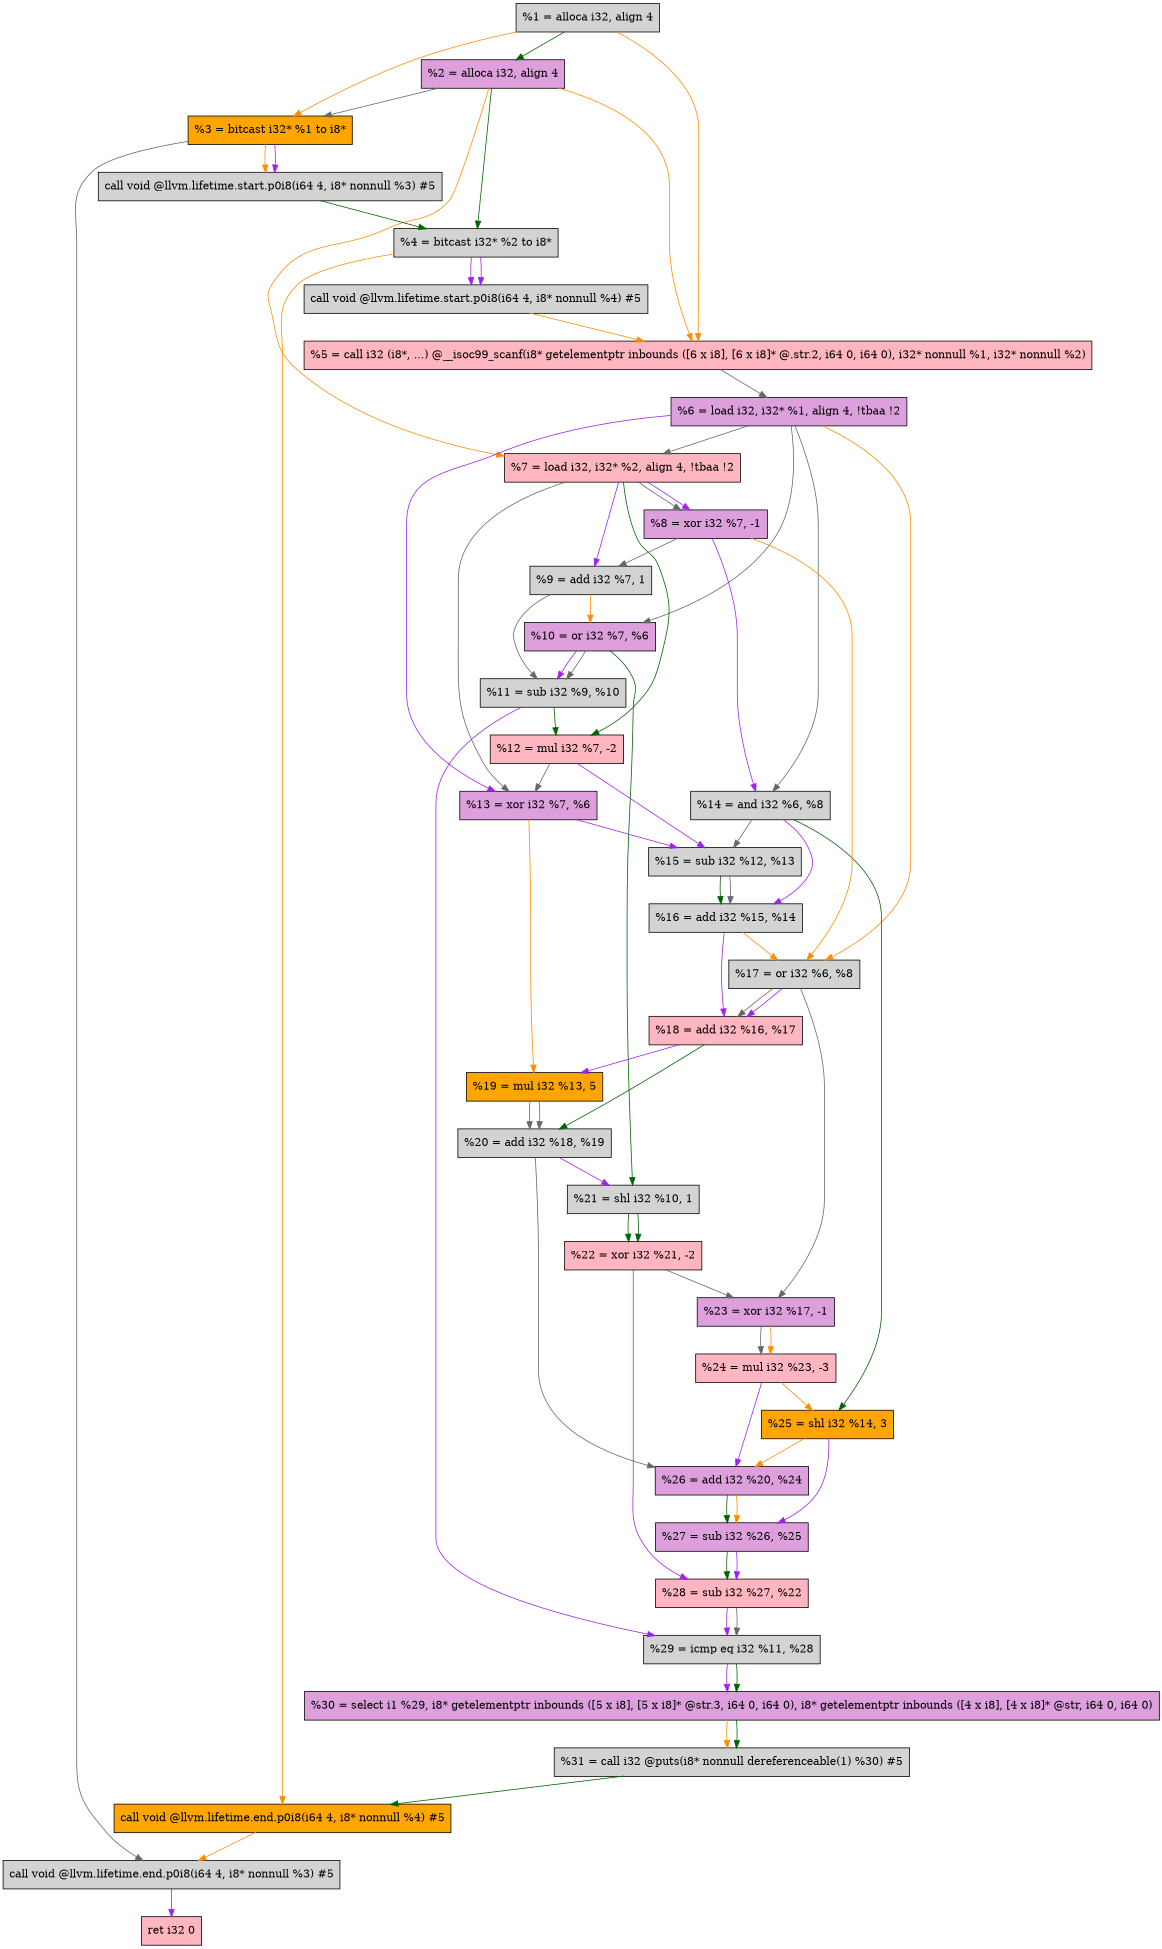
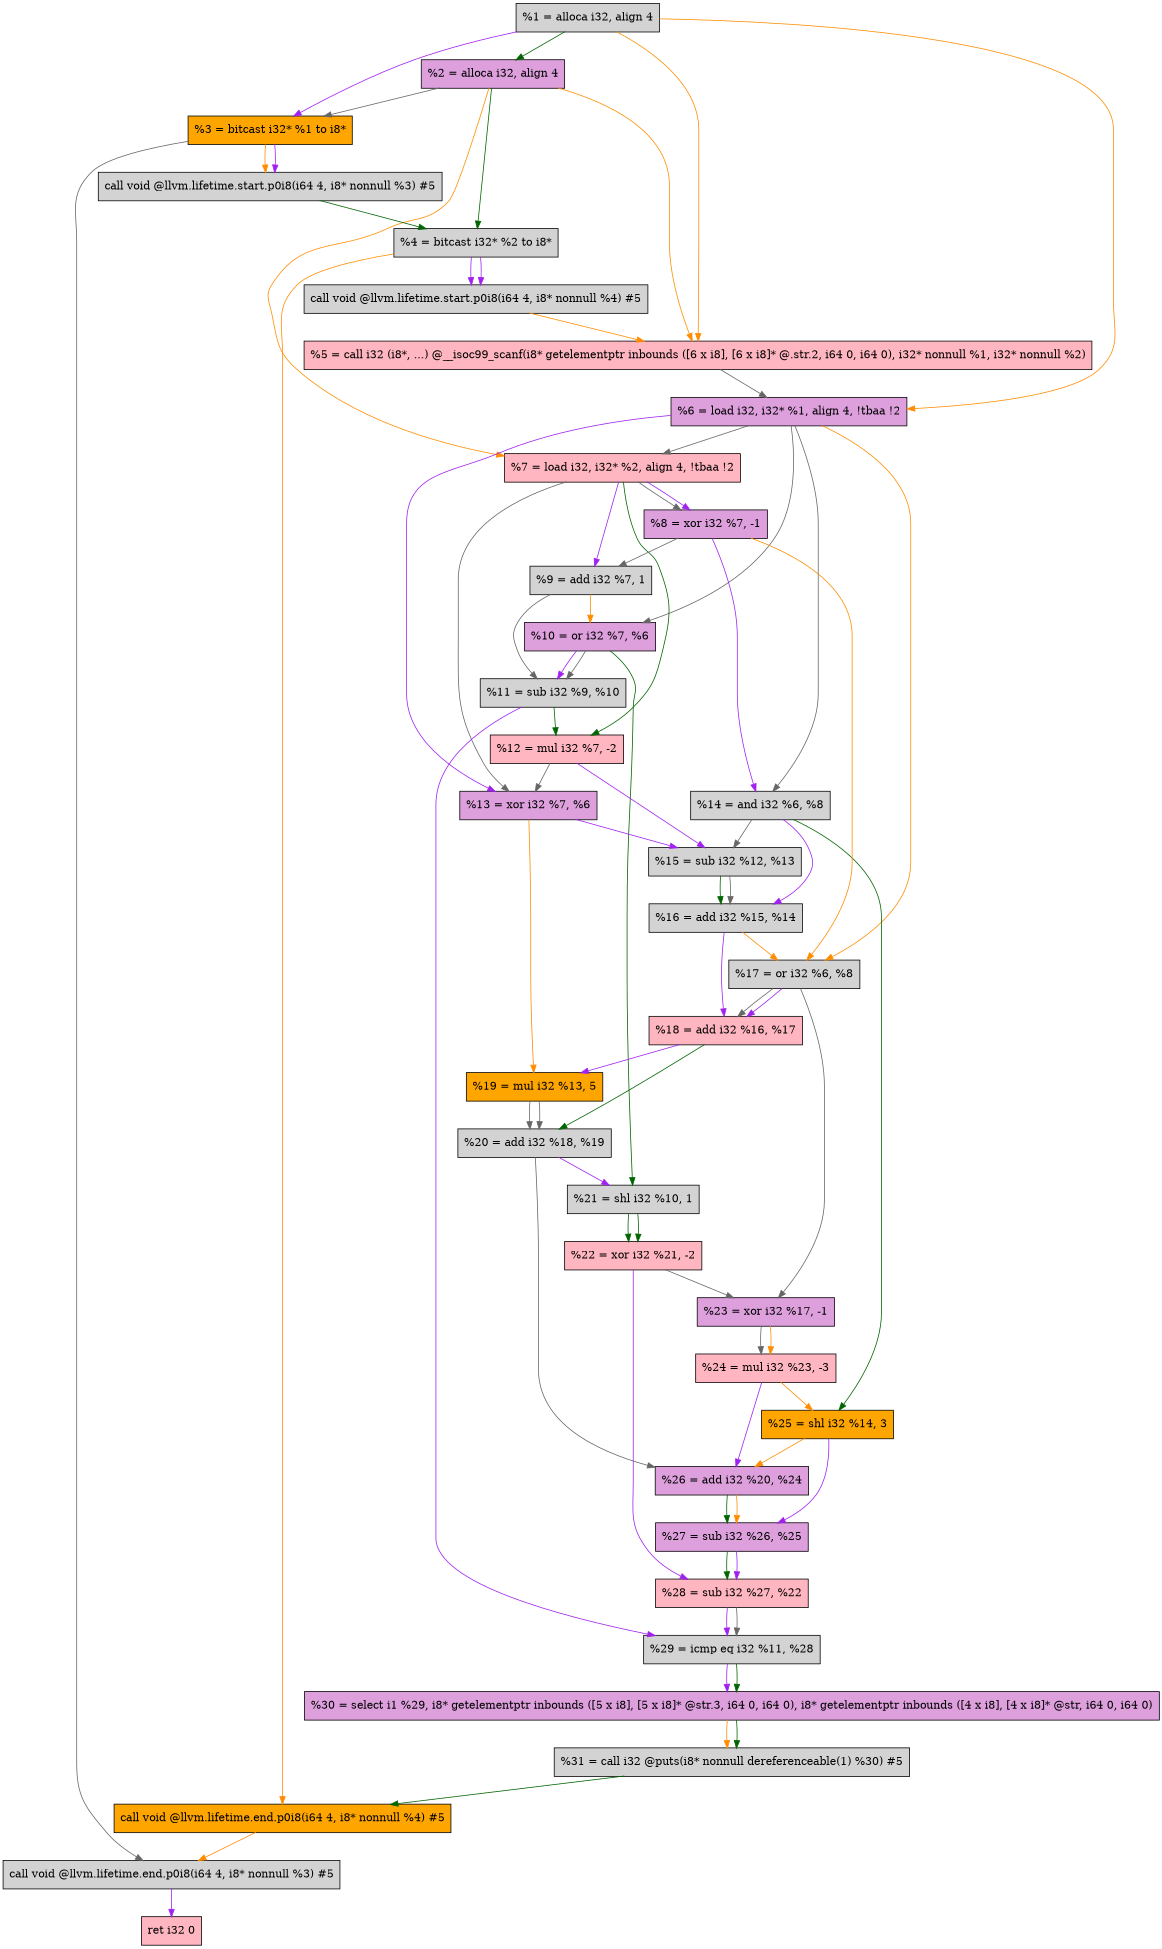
edge "%1 = alloca i32, align 4" -> "%3 = bitcast i32* %1 to i8*": color darkorange -> purple
edge "%1 = alloca i32, align 4" -> "%6 = load i32, i32* %1, align 4, !tbaa !2": added
